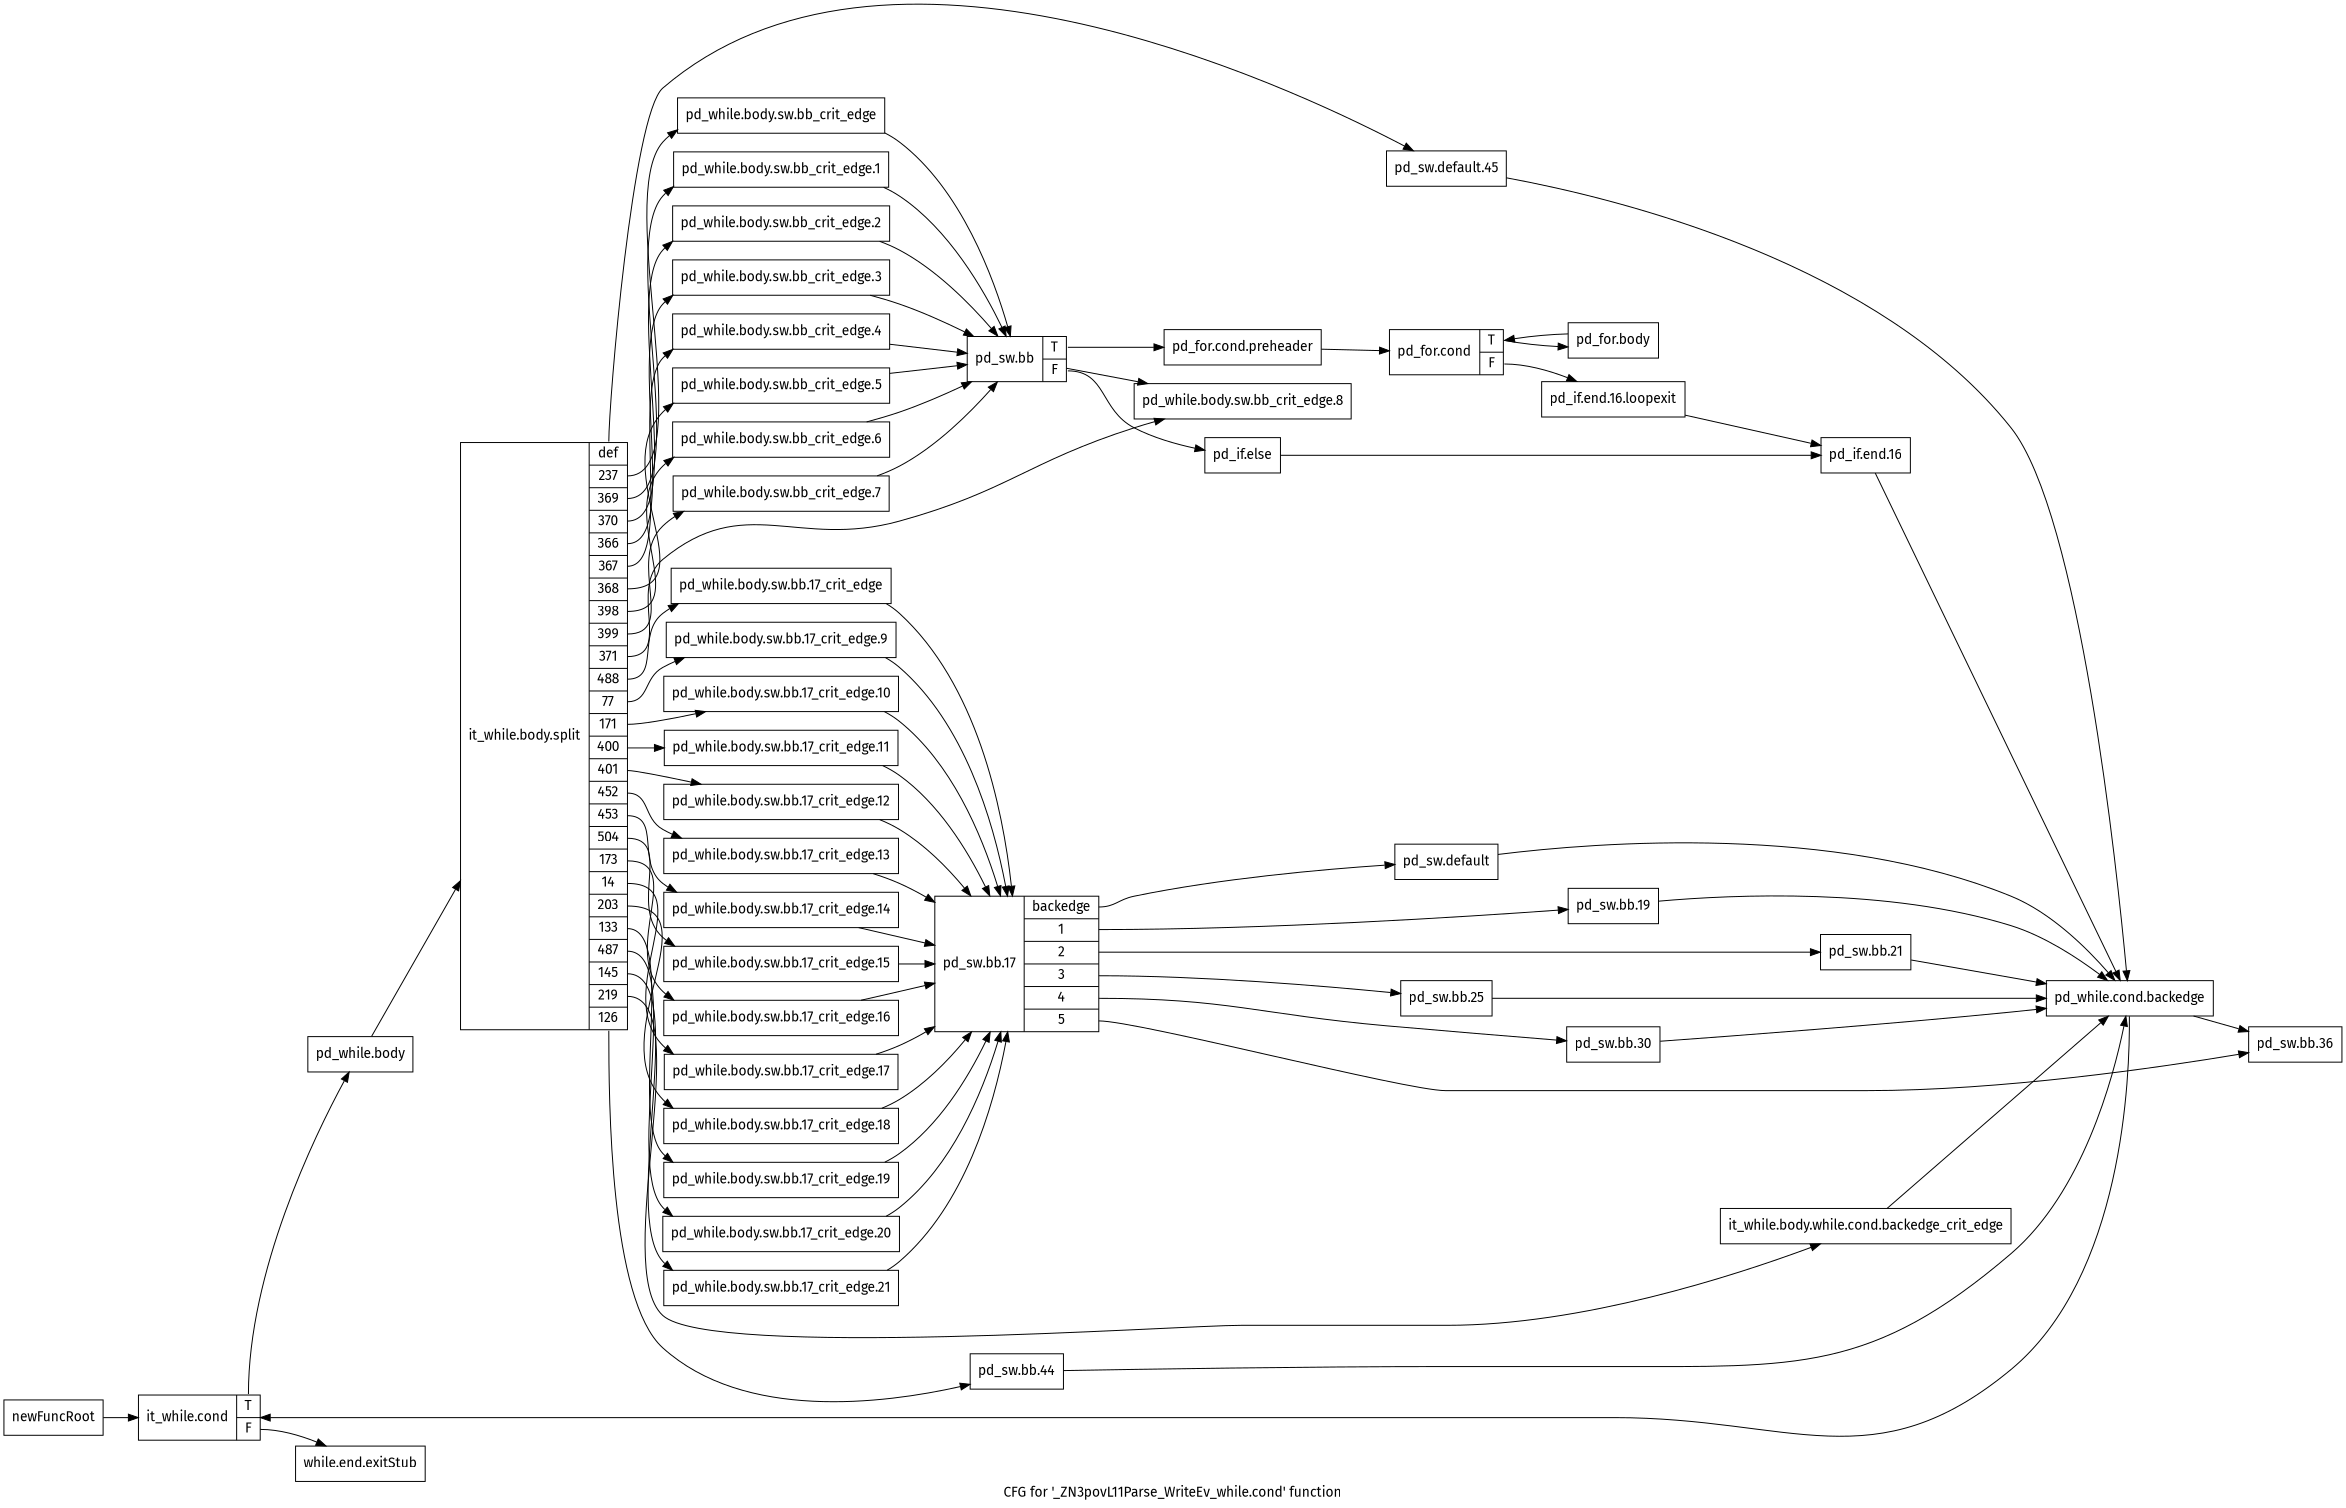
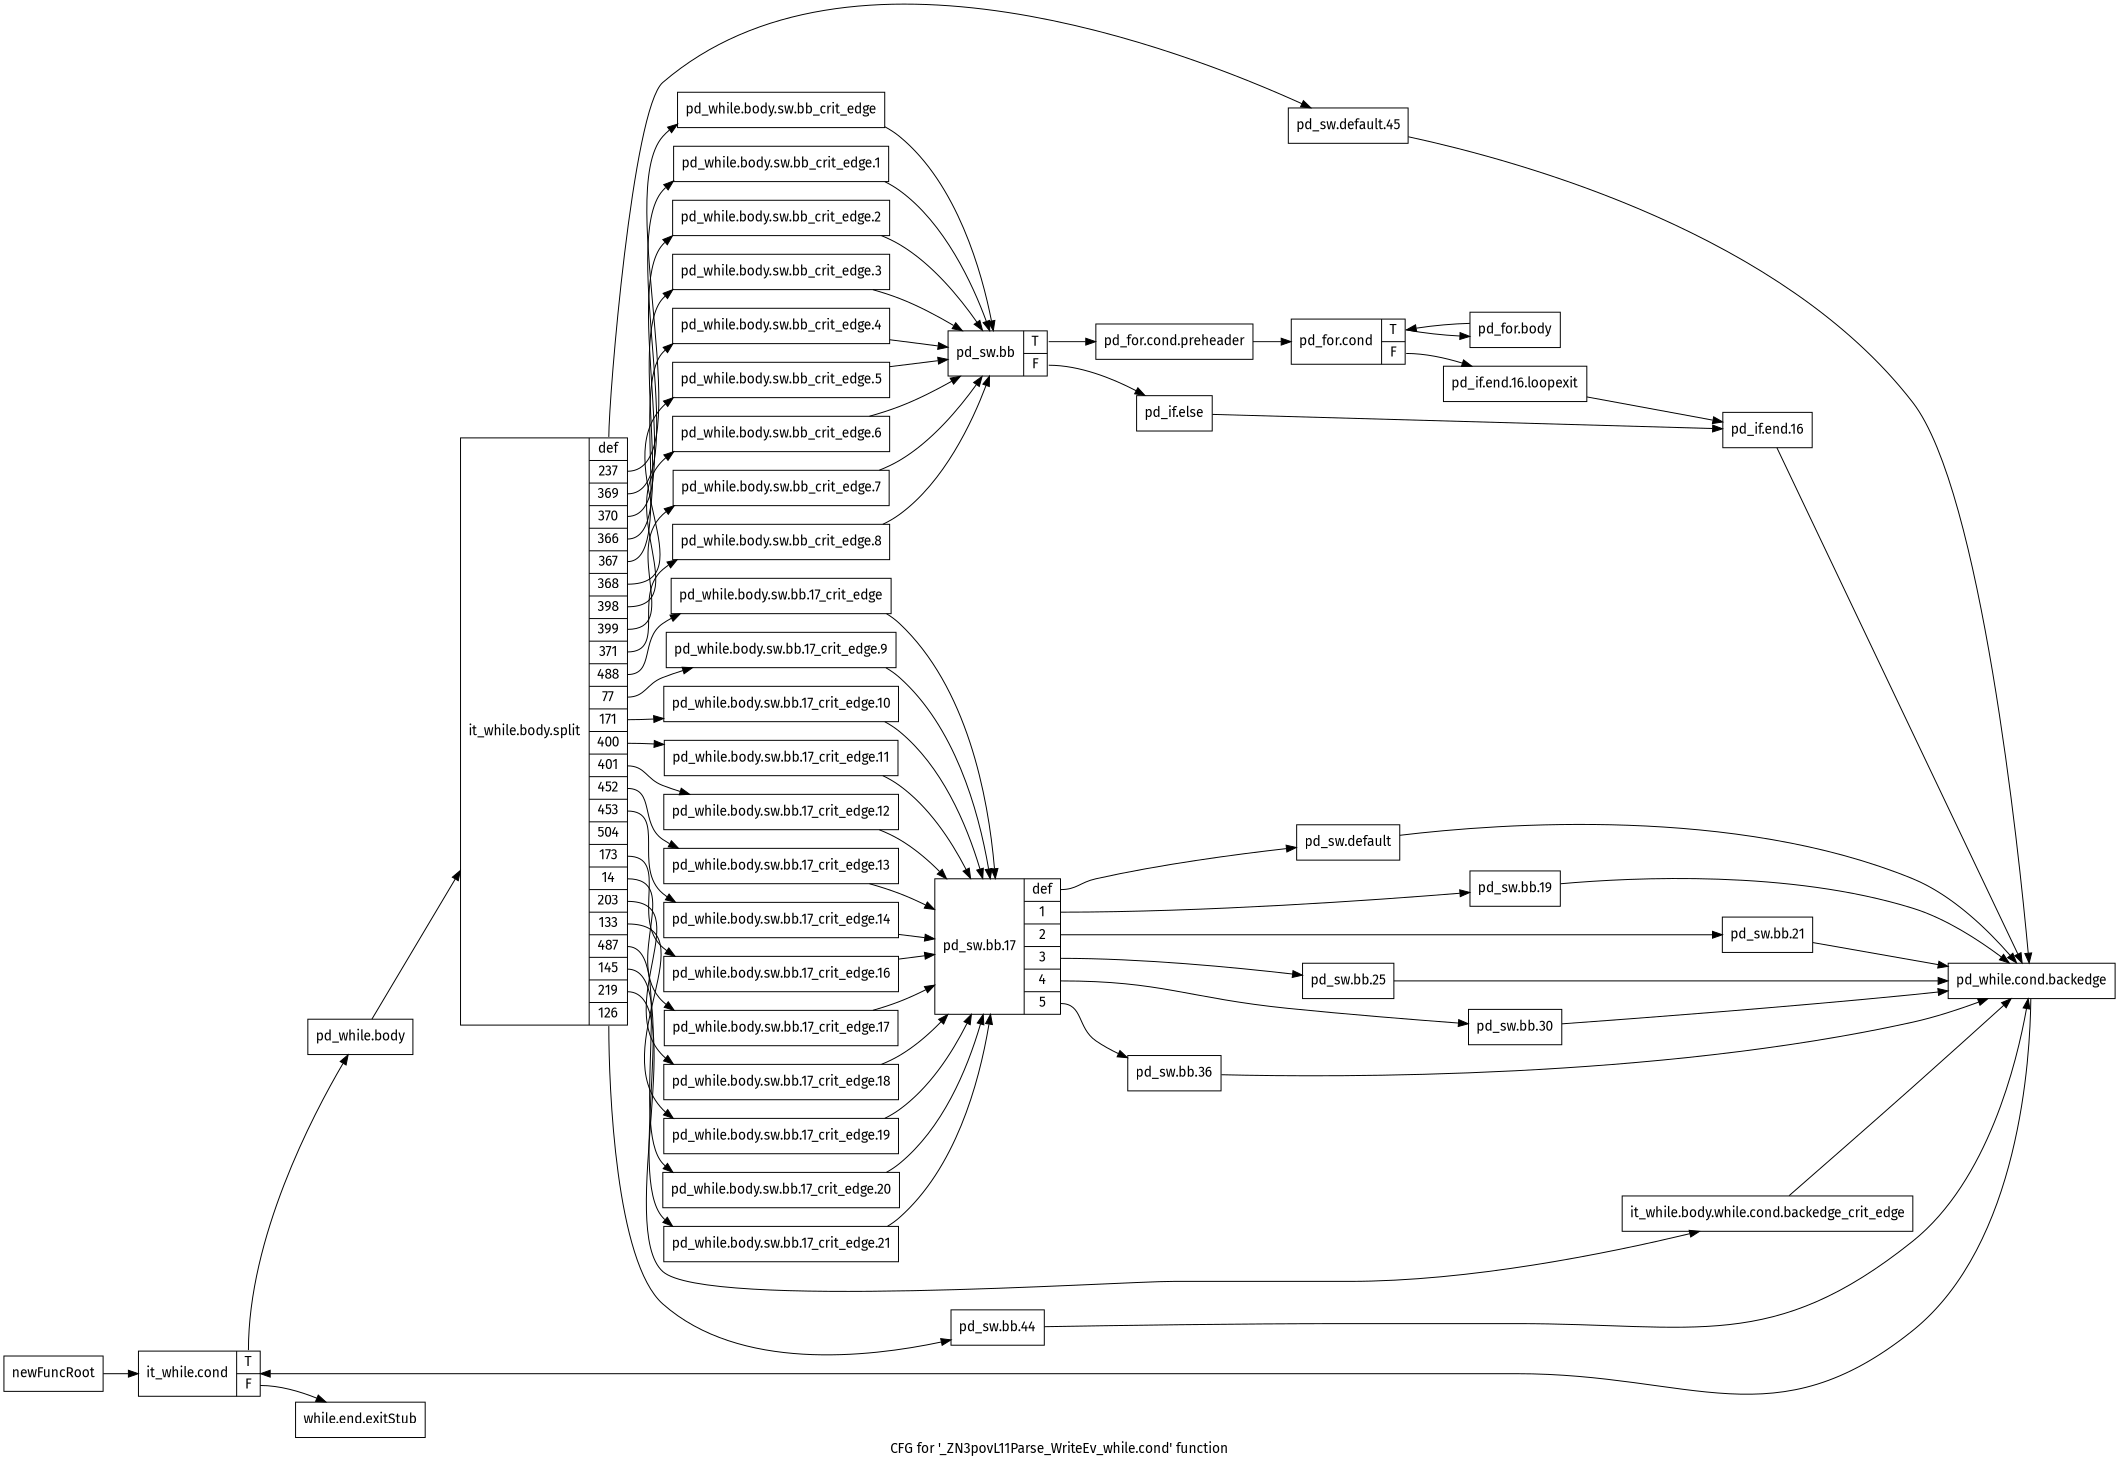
edge "pd_sw.bb" -> "pd_while.body.sw.bb_crit_edge.8": reversed
node "pd_sw.bb.17": text "backedge" -> "def"
node "pd_while.body.sw.bb.17_crit_edge.15": removed
edge "pd_while.cond.backedge" -> "pd_sw.bb.36": reversed
